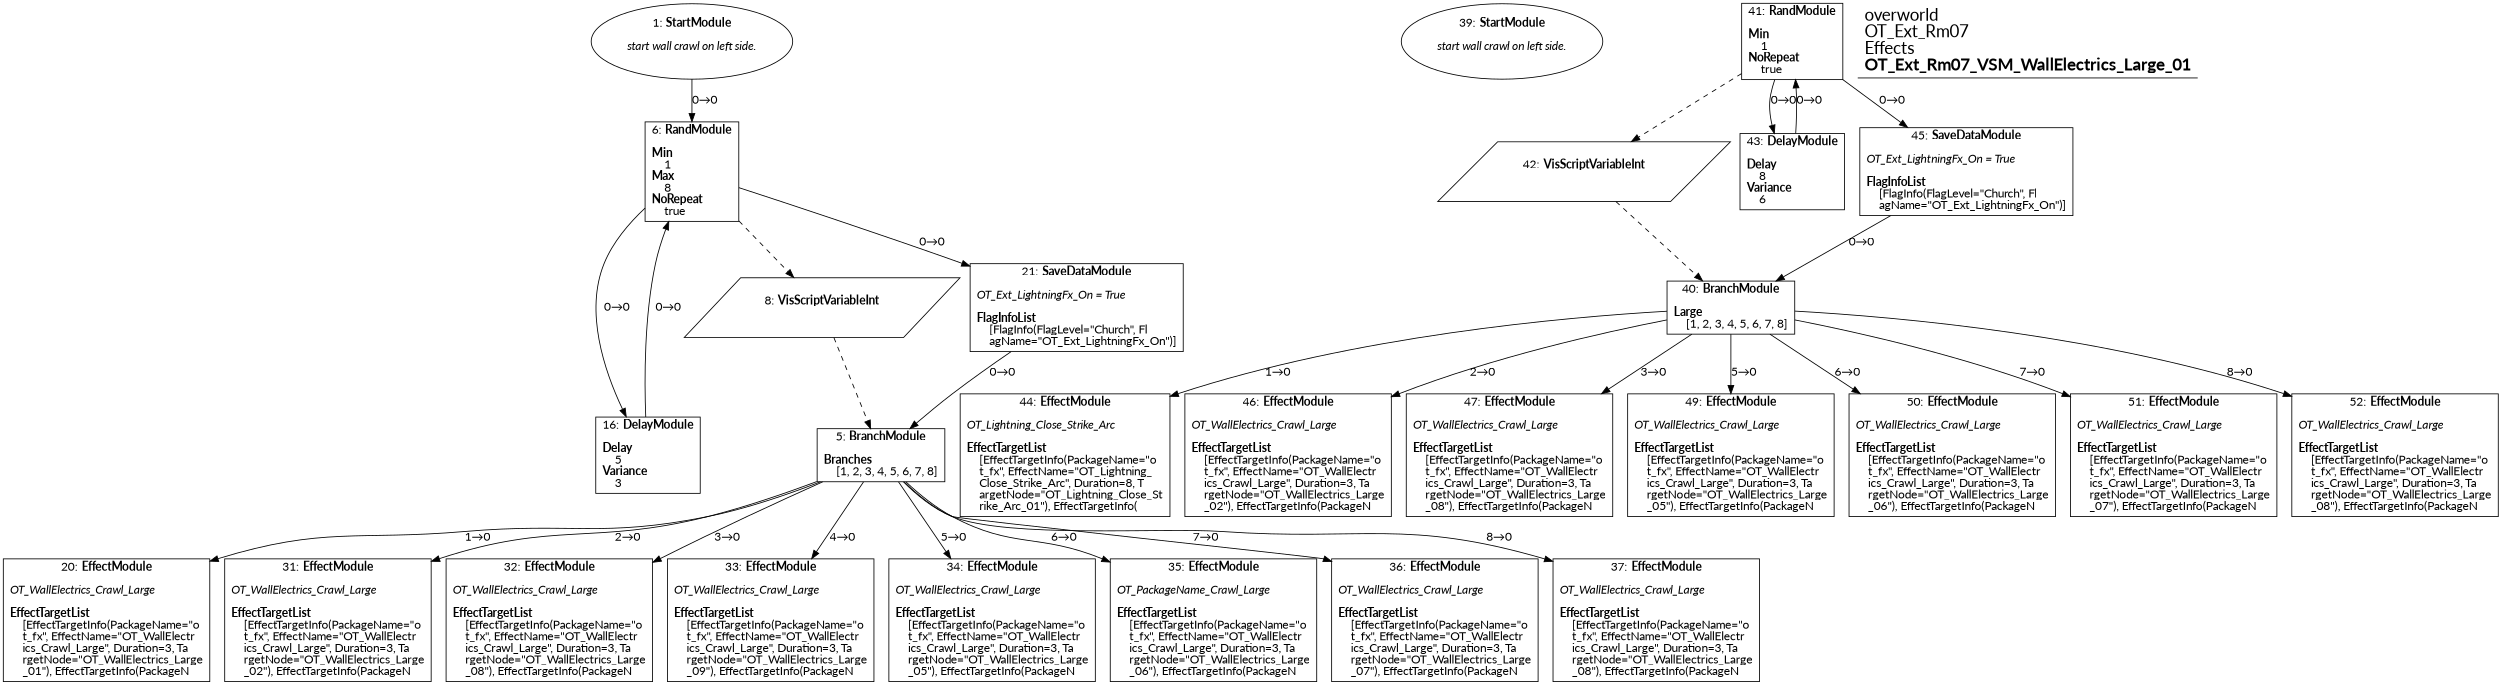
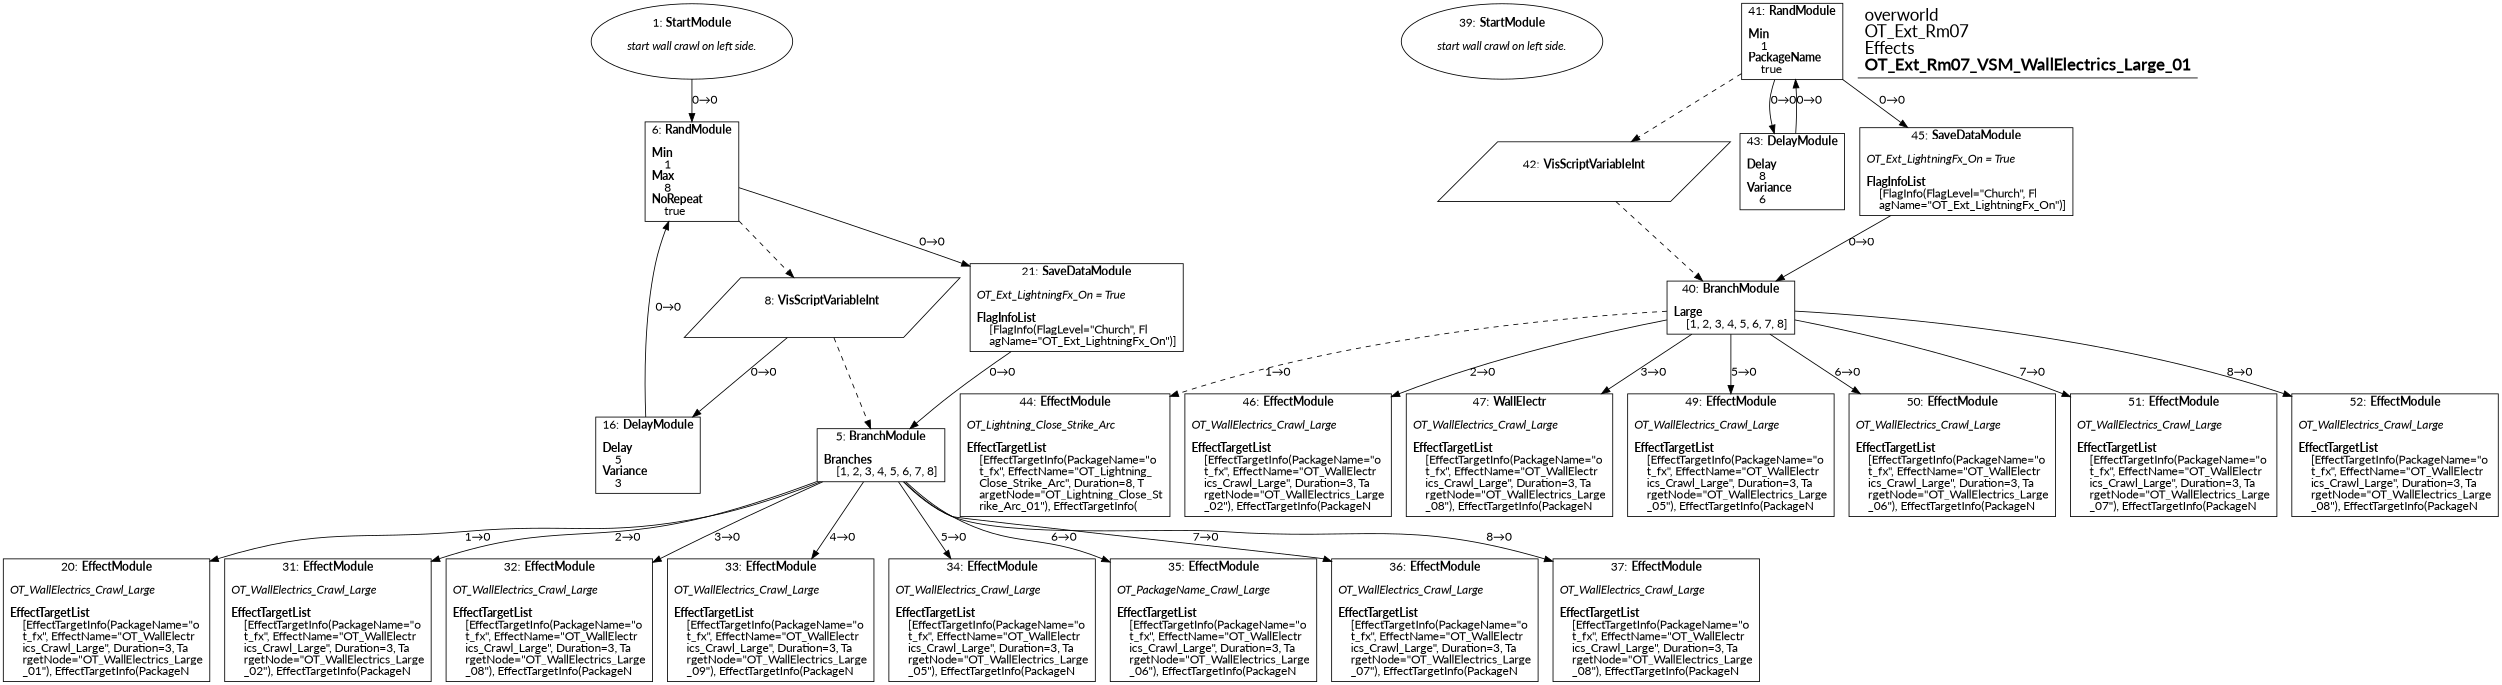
node "41:": text "NoRepeat" -> "PackageName"
edge "6:" -> "16:": now "8:" -> "16:"
edge "40:" -> "44:": style solid -> dashed
node "47:": text "EffectModule" -> "WallElectr"
